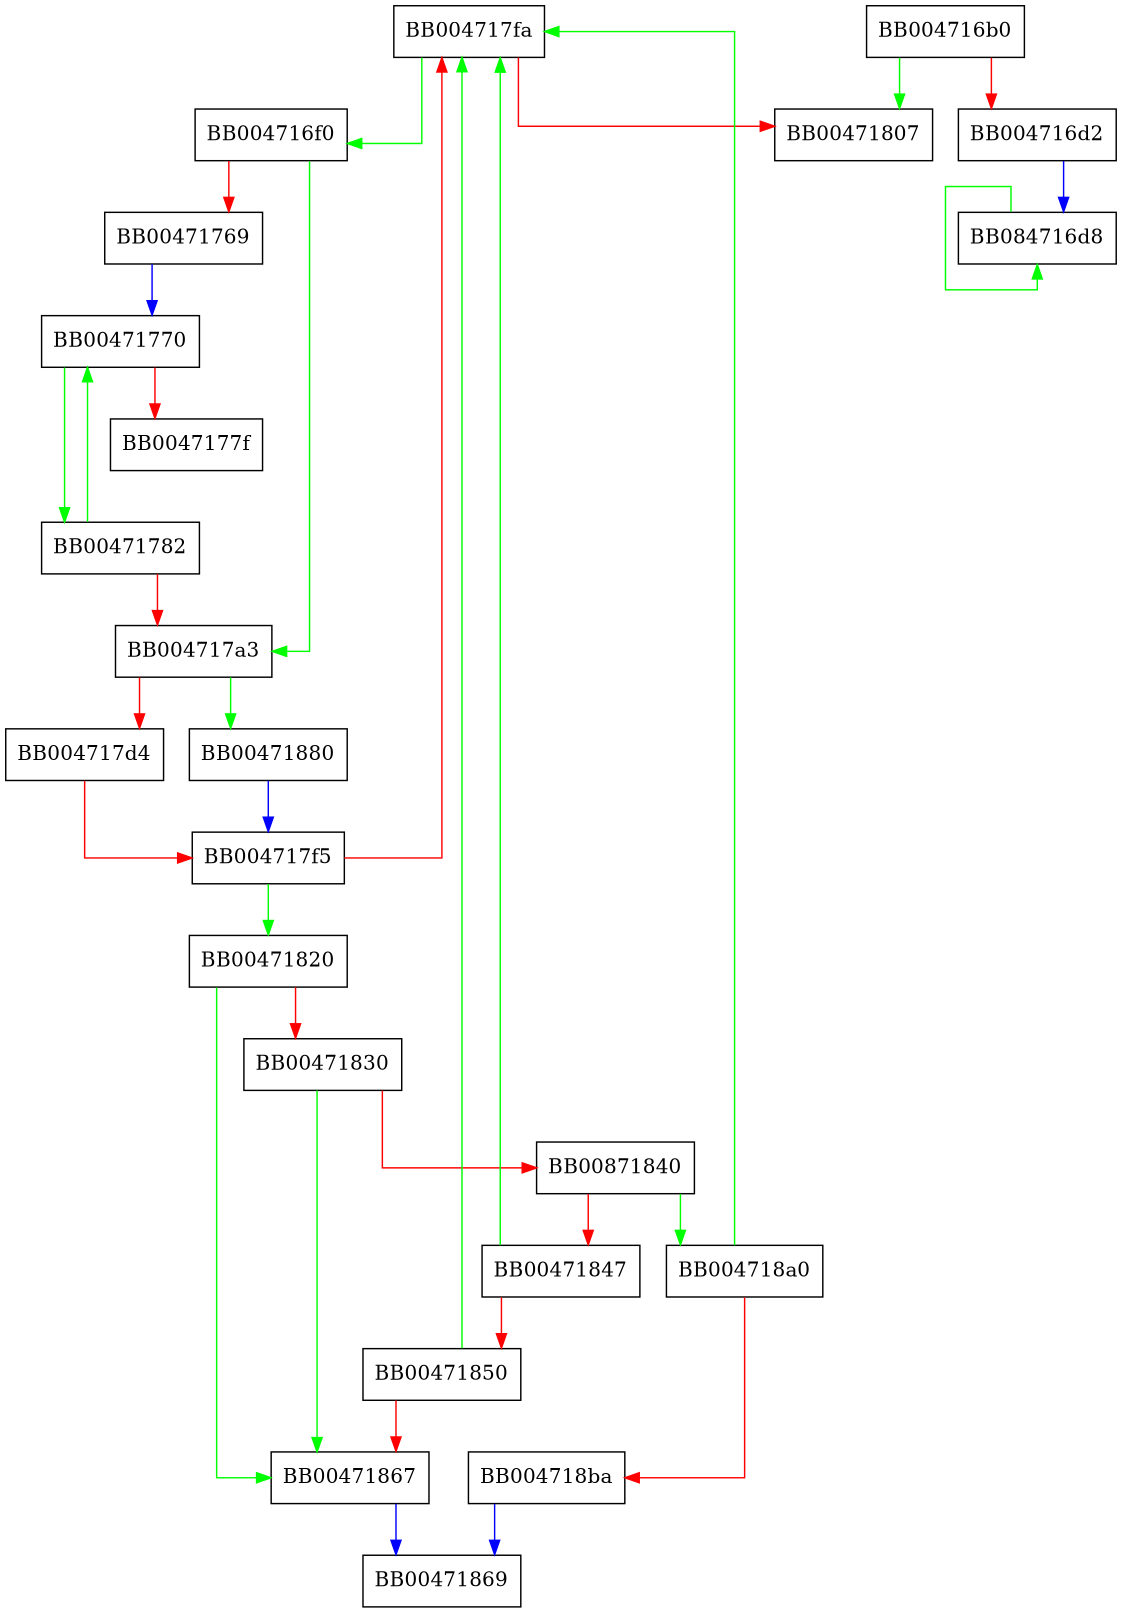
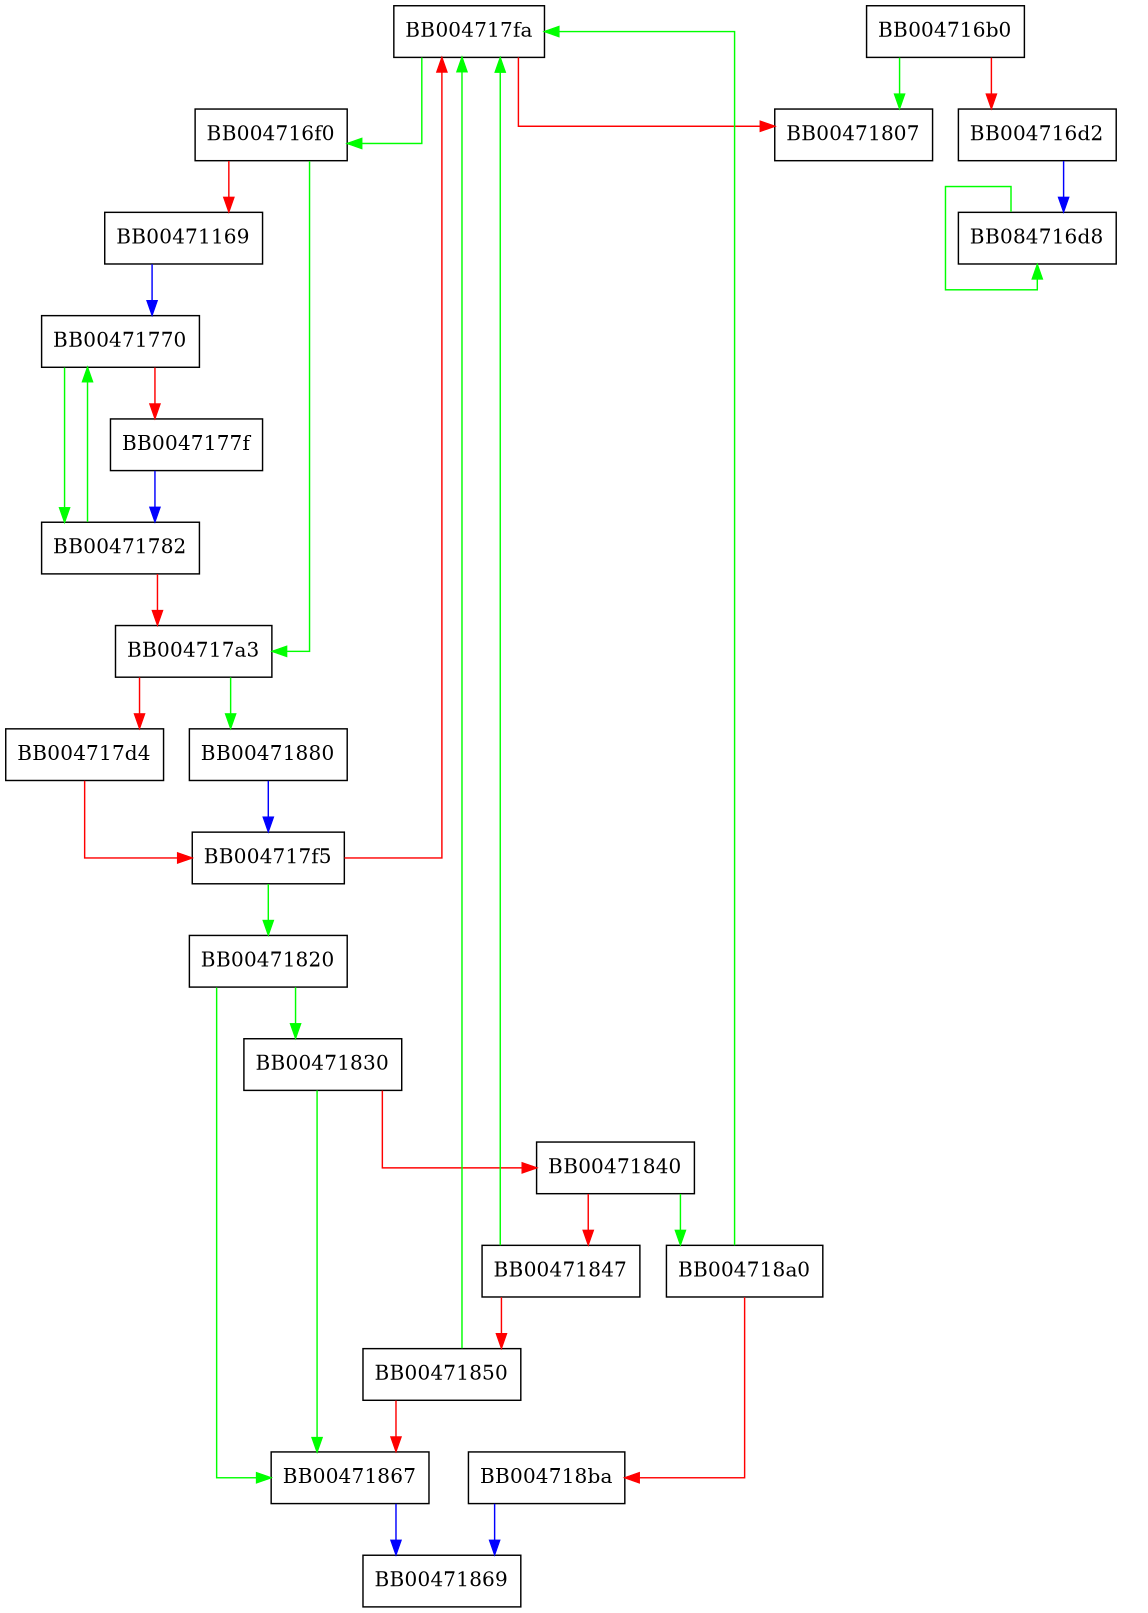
node "BB00471769": label "BB00471769" -> "BB00471169"
edge "BB0047177f" -> "BB00471782": added
edge "BB00471820" -> "BB00471830": color red -> green
node "BB00871840": label "BB00871840" -> "BB00471840"
